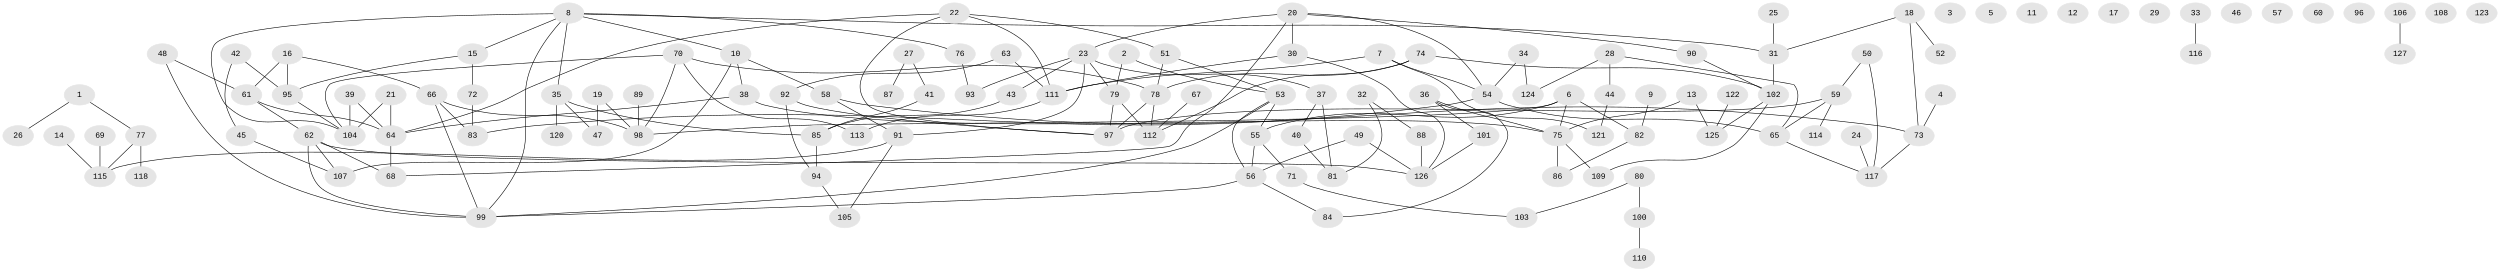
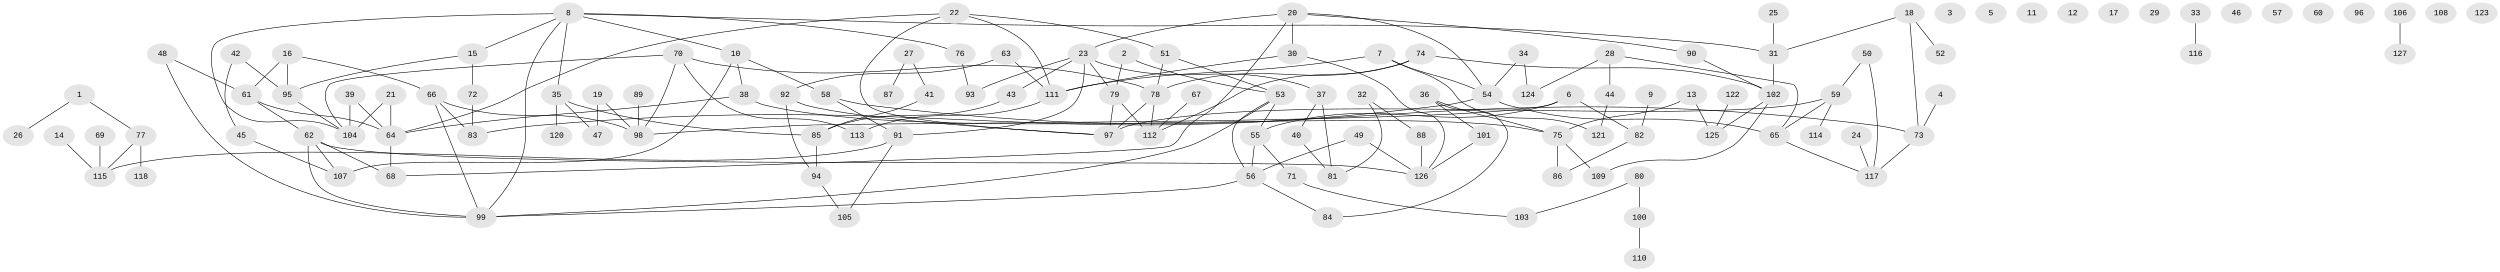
edge "6" -- "75": removed
